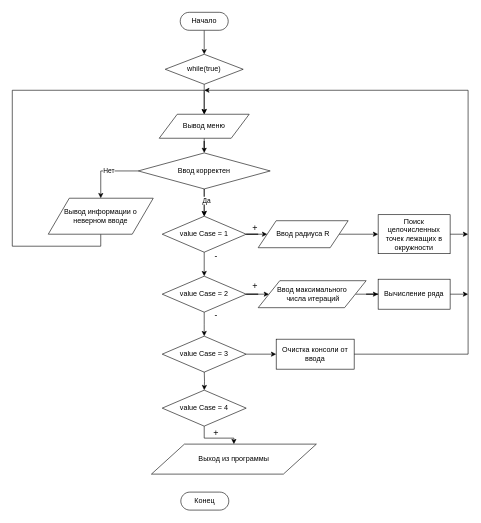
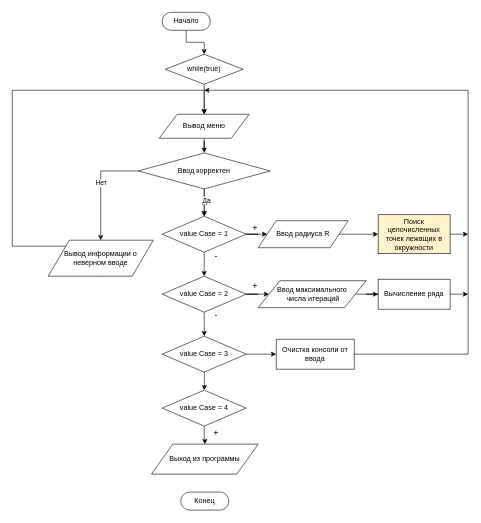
node "Начало": moved (204, 21) -> (186, 21)
node "Вывод информации о неверном вводе": moved (101, 216) -> (101, 258)
node "Поиск целочисленных точек лежащих в окружности": fillcolor #ffffff -> #fff2cc
node "Выход из программы": size 165x30 -> 107x30
